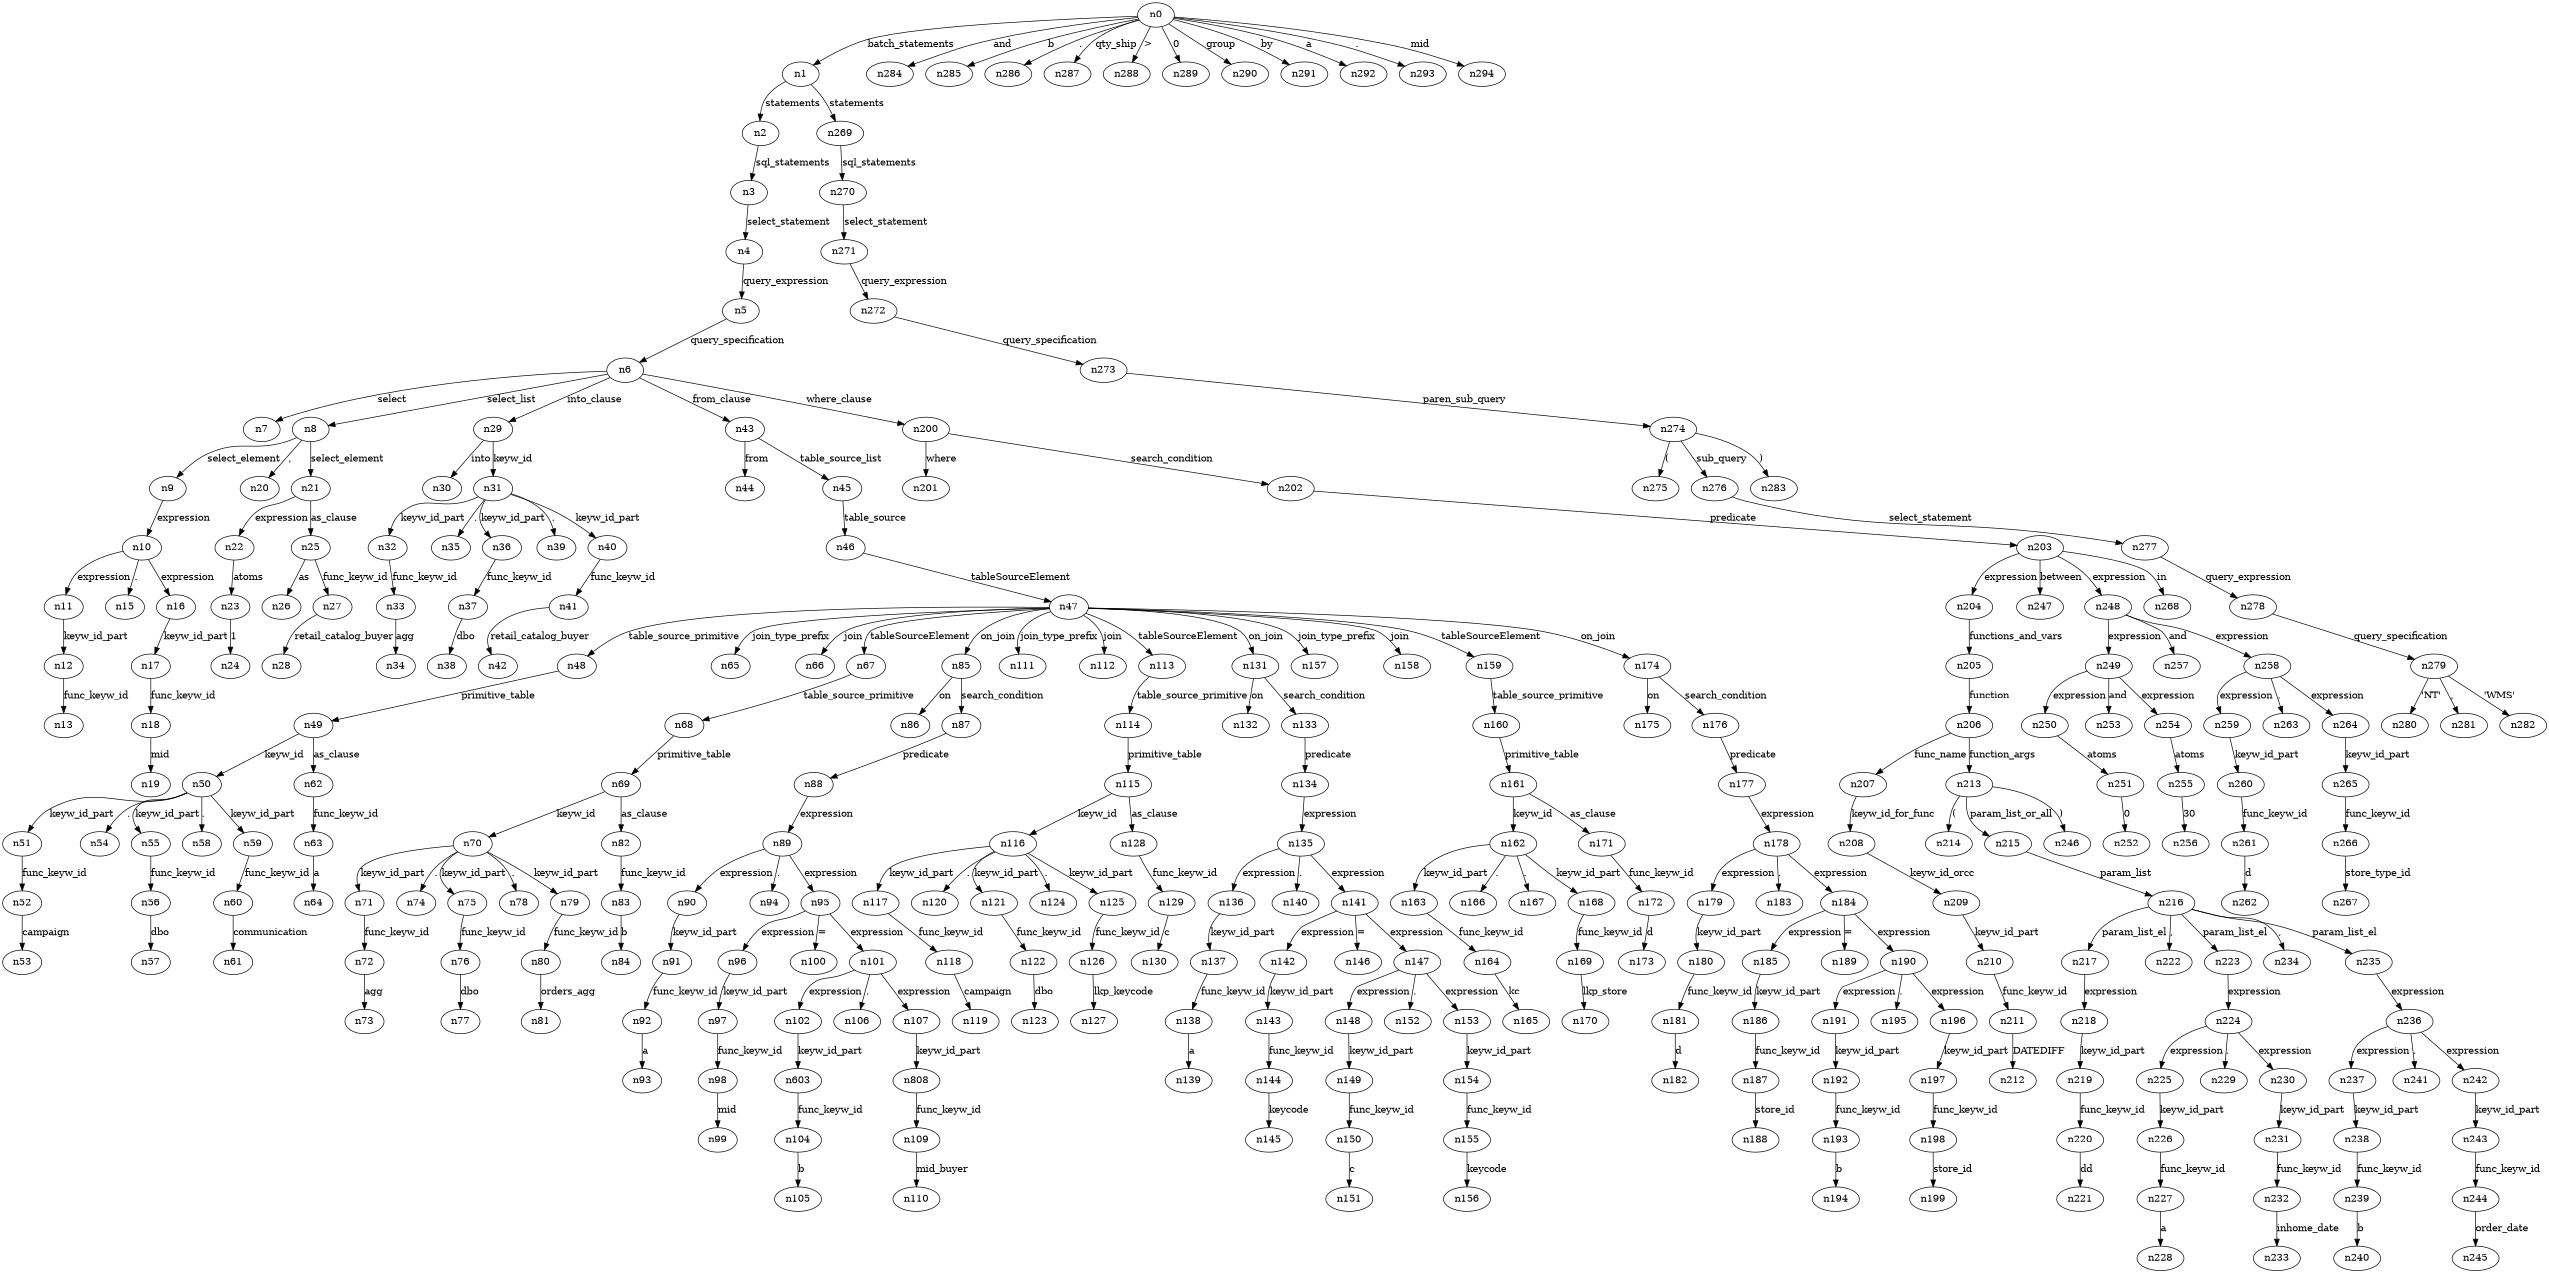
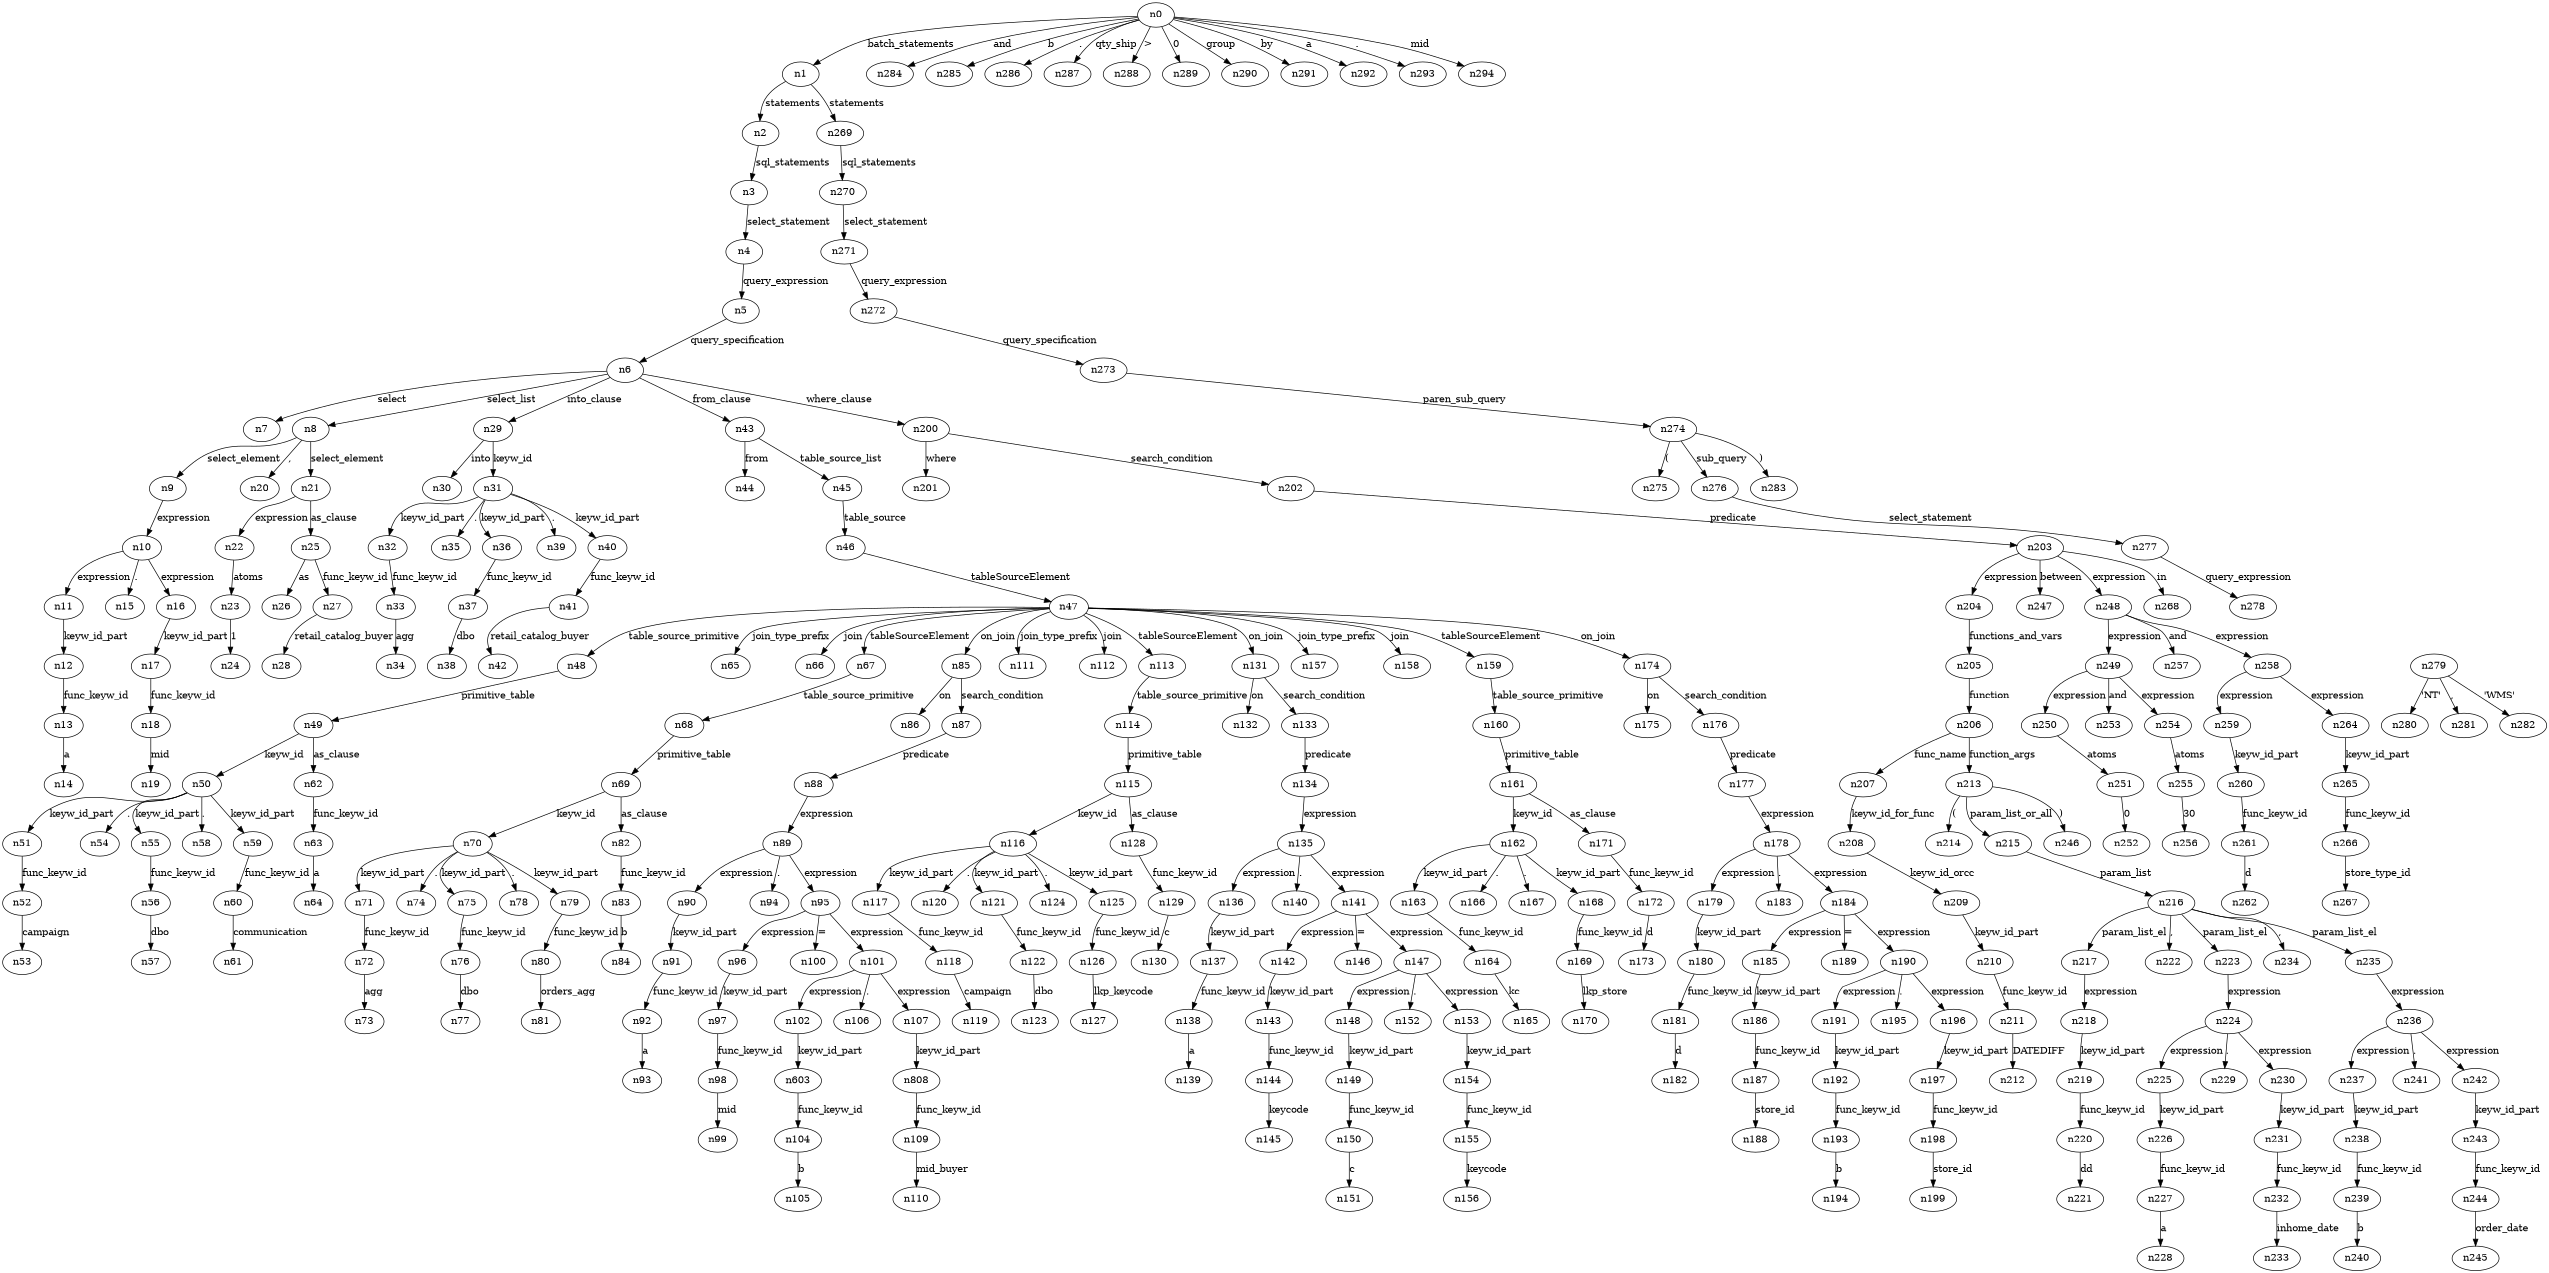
edge "n278" -> "n279": removed, label "query_specification"
node "n263": removed
node "n14": added
